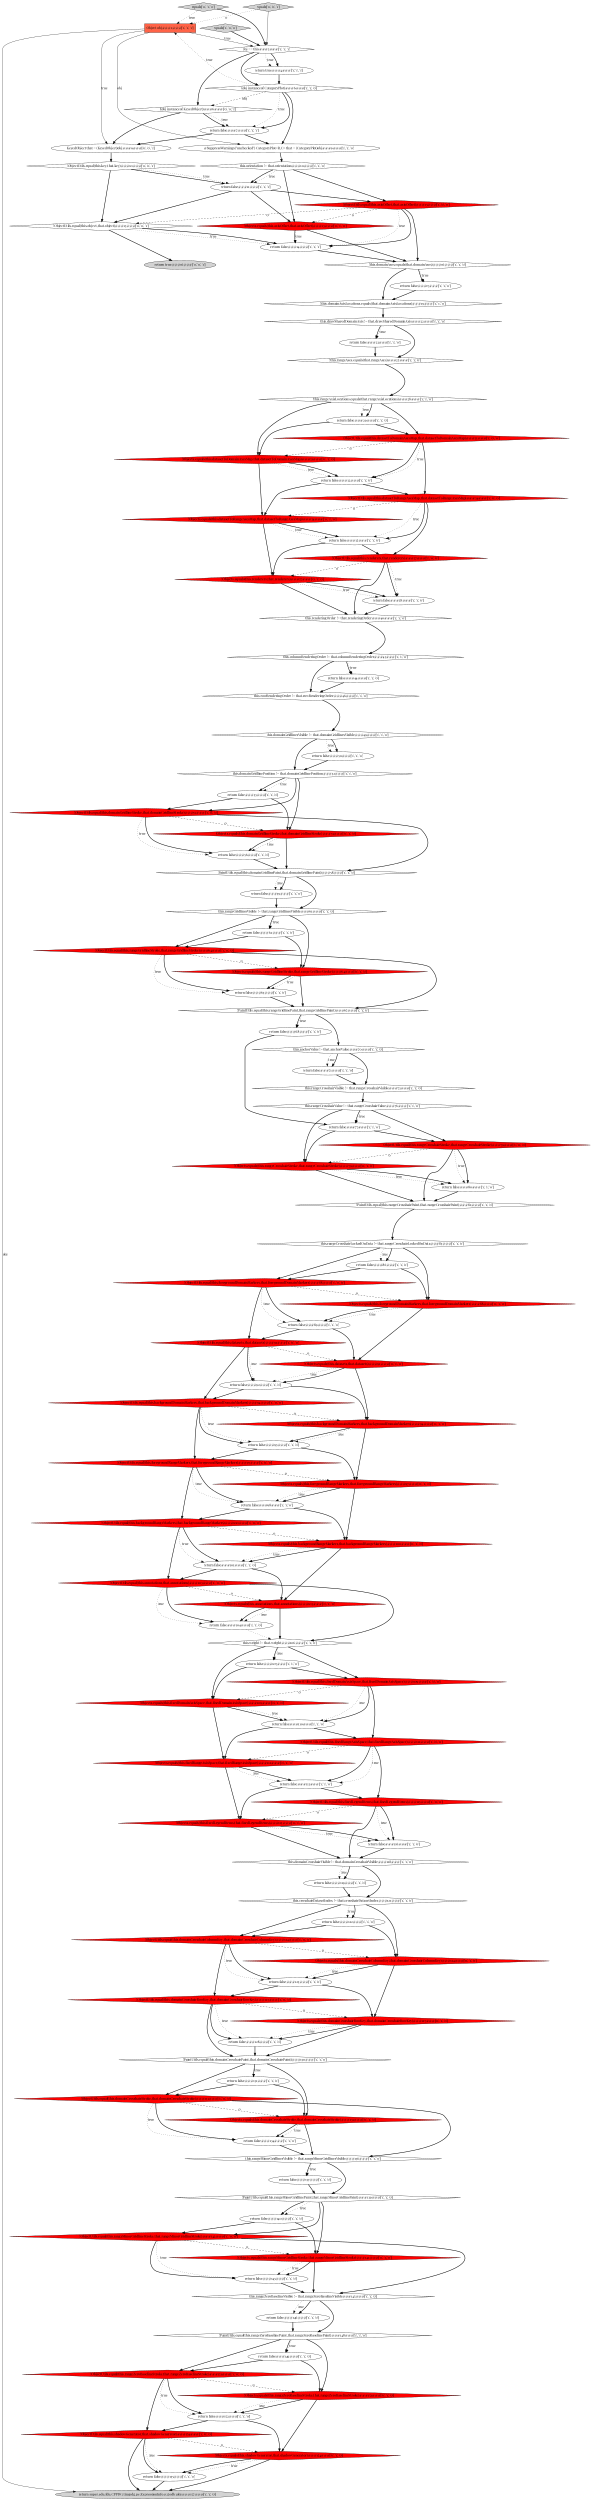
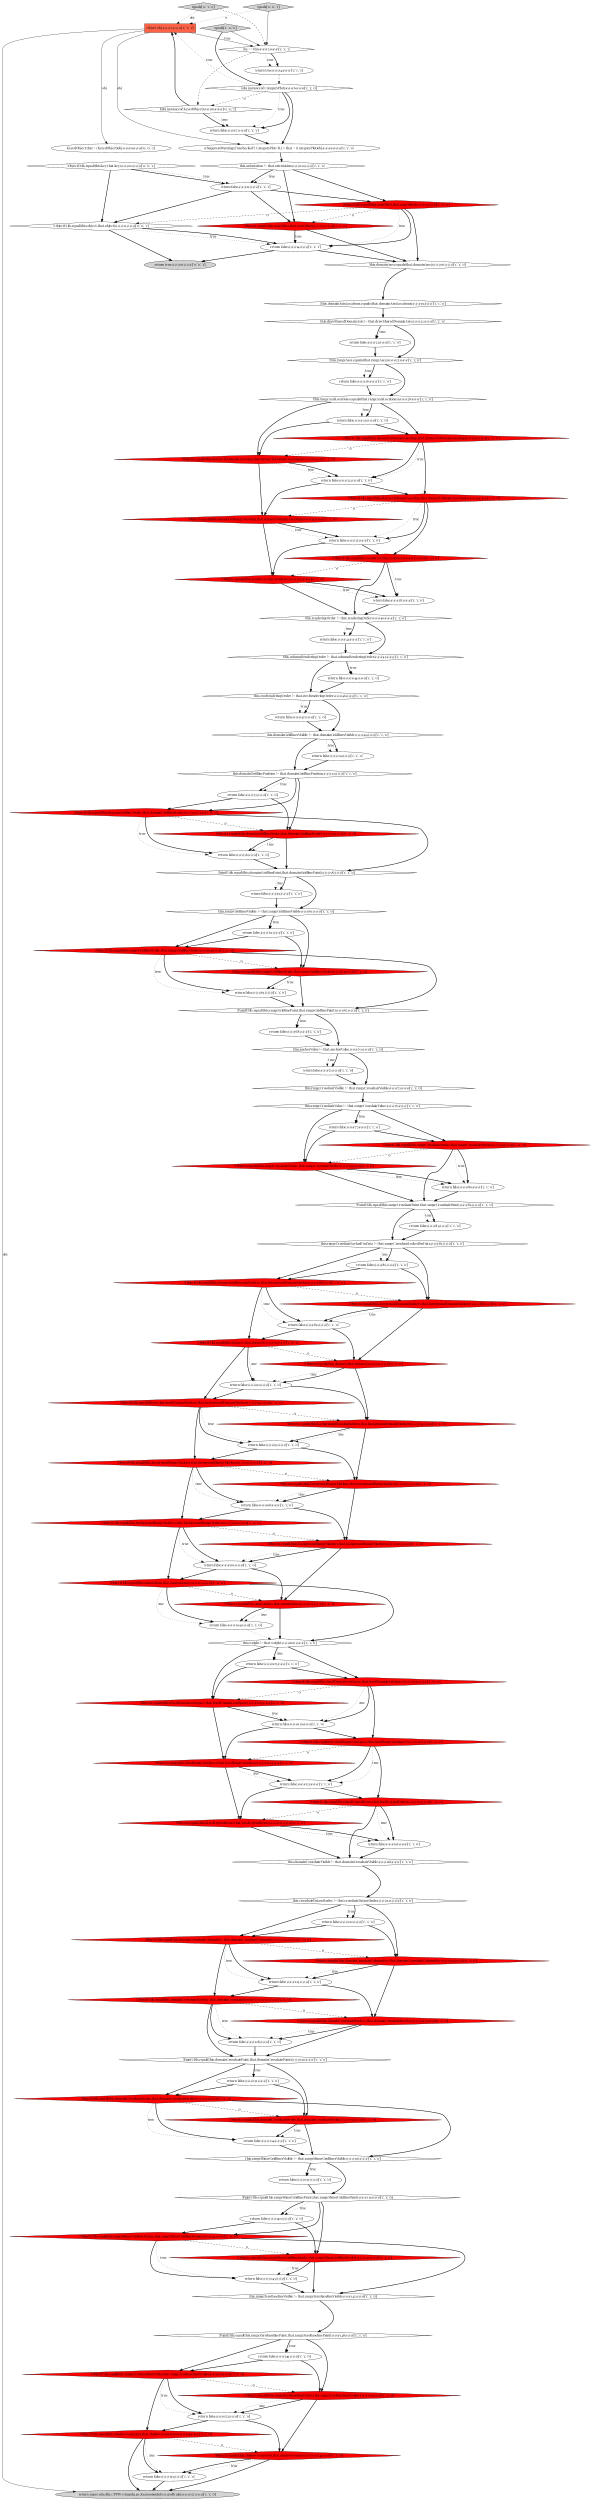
edge "equals['0', '1', '0']" -> "Object obj@@@2@@@['1', '1', '1']": label "true" -> "obj"
edge "equals['0', '1', '0']" -> "obj == this@@@3@@@['1', '1', '1']": style bold -> dashed
edge "equals['1', '0', '0']" -> "obj == this@@@3@@@['1', '1', '1']": style bold -> solid
edge "obj == this@@@3@@@['1', '1', '1']" -> "!(obj instanceof KeyedObject)@@@6@@@['0', '0', '1']": style bold -> dashed
edge "obj == this@@@3@@@['1', '1', '1']" -> "!(obj instanceof CategoryPlot)@@@6@@@['1', '1', '0']": now "equals['1', '0', '0']" -> "!(obj instanceof CategoryPlot)@@@6@@@['1', '1', '0']"
edge "return true@@@4@@@['1', '1', '1']" -> "!(obj instanceof CategoryPlot)@@@6@@@['1', '1', '0']": style bold -> dashed
edge "Object obj@@@2@@@['1', '1', '1']" -> "KeyedObject that = (KeyedObject)obj@@@9@@@['0', '0', '1']": label "true" -> "obj"
edge "!(obj instanceof CategoryPlot)@@@6@@@['1', '1', '0']" -> "!(obj instanceof KeyedObject)@@@6@@@['0', '0', '1']": label "obj" -> "0"
edge "!(obj instanceof KeyedObject)@@@6@@@['0', '0', '1']" -> "KeyedObject that = (KeyedObject)obj@@@9@@@['0', '0', '1']": now "!(obj instanceof KeyedObject)@@@6@@@['0', '0', '1']" -> "Object obj@@@2@@@['1', '1', '1']"
edge "return false@@@7@@@['1', '1', '1']" -> "KeyedObject that = (KeyedObject)obj@@@9@@@['0', '0', '1']": removed
edge "KeyedObject that = (KeyedObject)obj@@@9@@@['0', '0', '1']" -> "!ObjectUtils.equal(this.key,that.key)@@@10@@@['0', '0', '1']": removed
edge "return false@@@14@@@['1', '1', '1']" -> "return true@@@16@@@['0', '0', '1']": added
node "return false@@@17@@@['1', '1', '0']": removed
node "return false@@@26@@@['1', '1', '0']": added
node "return false@@@41@@@['1', '1', '0']": added
node "return false@@@47@@@['1', '1', '0']": added
edge "return false@@@68@@@['1', '1', '0']" -> "return false@@@77@@@['1', '1', '0']": now "return false@@@68@@@['1', '1', '0']" -> "this.anchorValue != that.anchorValue@@@70@@@['1', '1', '0']"
node "return false@@@83@@@['1', '1', '0']": added
node "return false@@@119@@@['1', '1', '0']": removed
node "return false@@@146@@@['1', '1', '0']": removed
